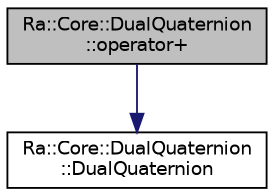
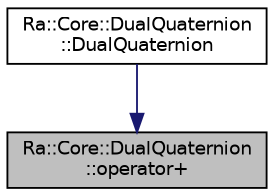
edge "Ra::Core::DualQuaternion ::operator+" -> "Ra::Core::DualQuaternion ::DualQuaternion": reversed
